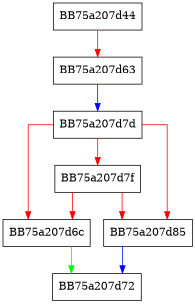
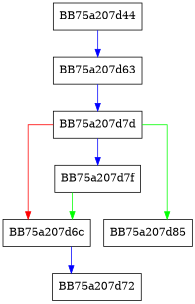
edge "BB75a207d44" -> "BB75a207d63": color red -> blue
edge "BB75a207d7d" -> "BB75a207d7f": color red -> blue
edge "BB75a207d7d" -> "BB75a207d85": color red -> green
edge "BB75a207d7f" -> "BB75a207d6c": color red -> green
edge "BB75a207d7f" -> "BB75a207d85": removed
edge "BB75a207d6c" -> "BB75a207d72": color green -> blue
edge "BB75a207d85" -> "BB75a207d72": removed
